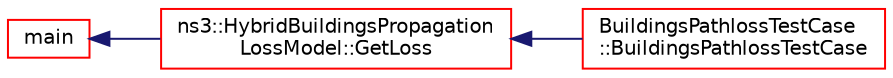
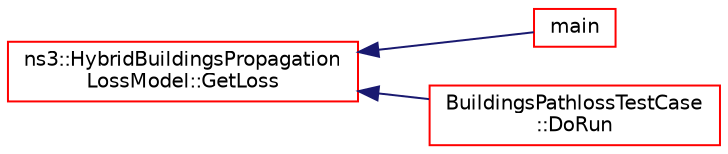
edge "ns3::HybridBuildingsPropagation LossModel::GetLoss" -> "main": reversed
node "BuildingsPathlossTestCase ::BuildingsPathlossTestCase": label "BuildingsPathlossTestCase ::BuildingsPathlossTestCase" -> "BuildingsPathlossTestCase ::DoRun"
